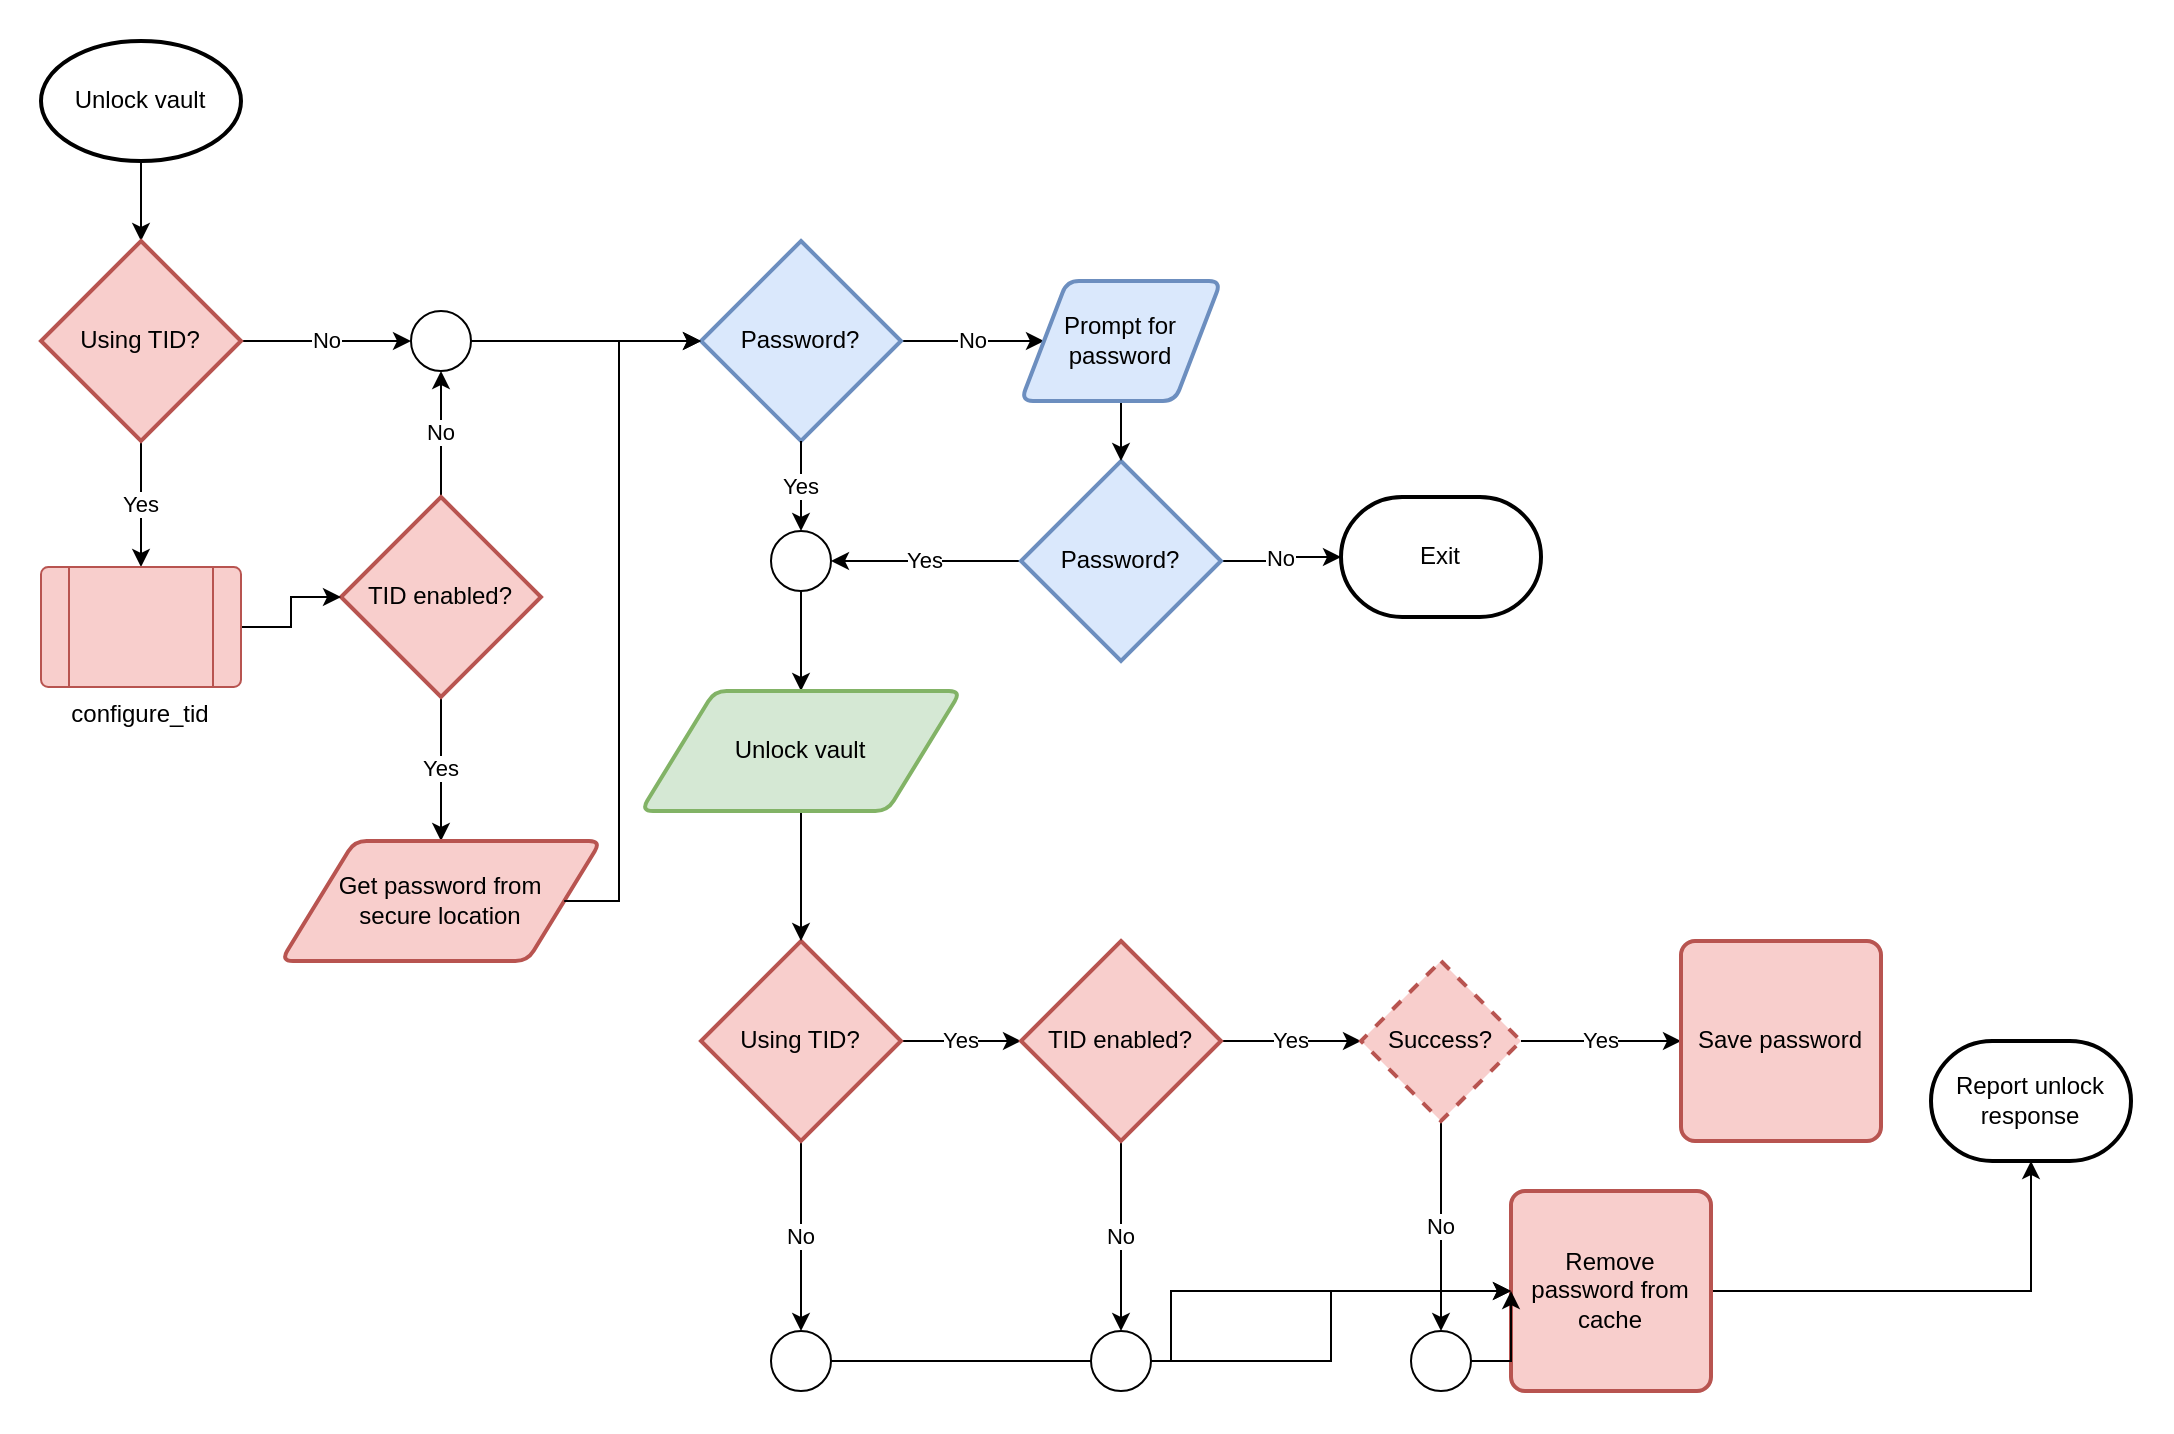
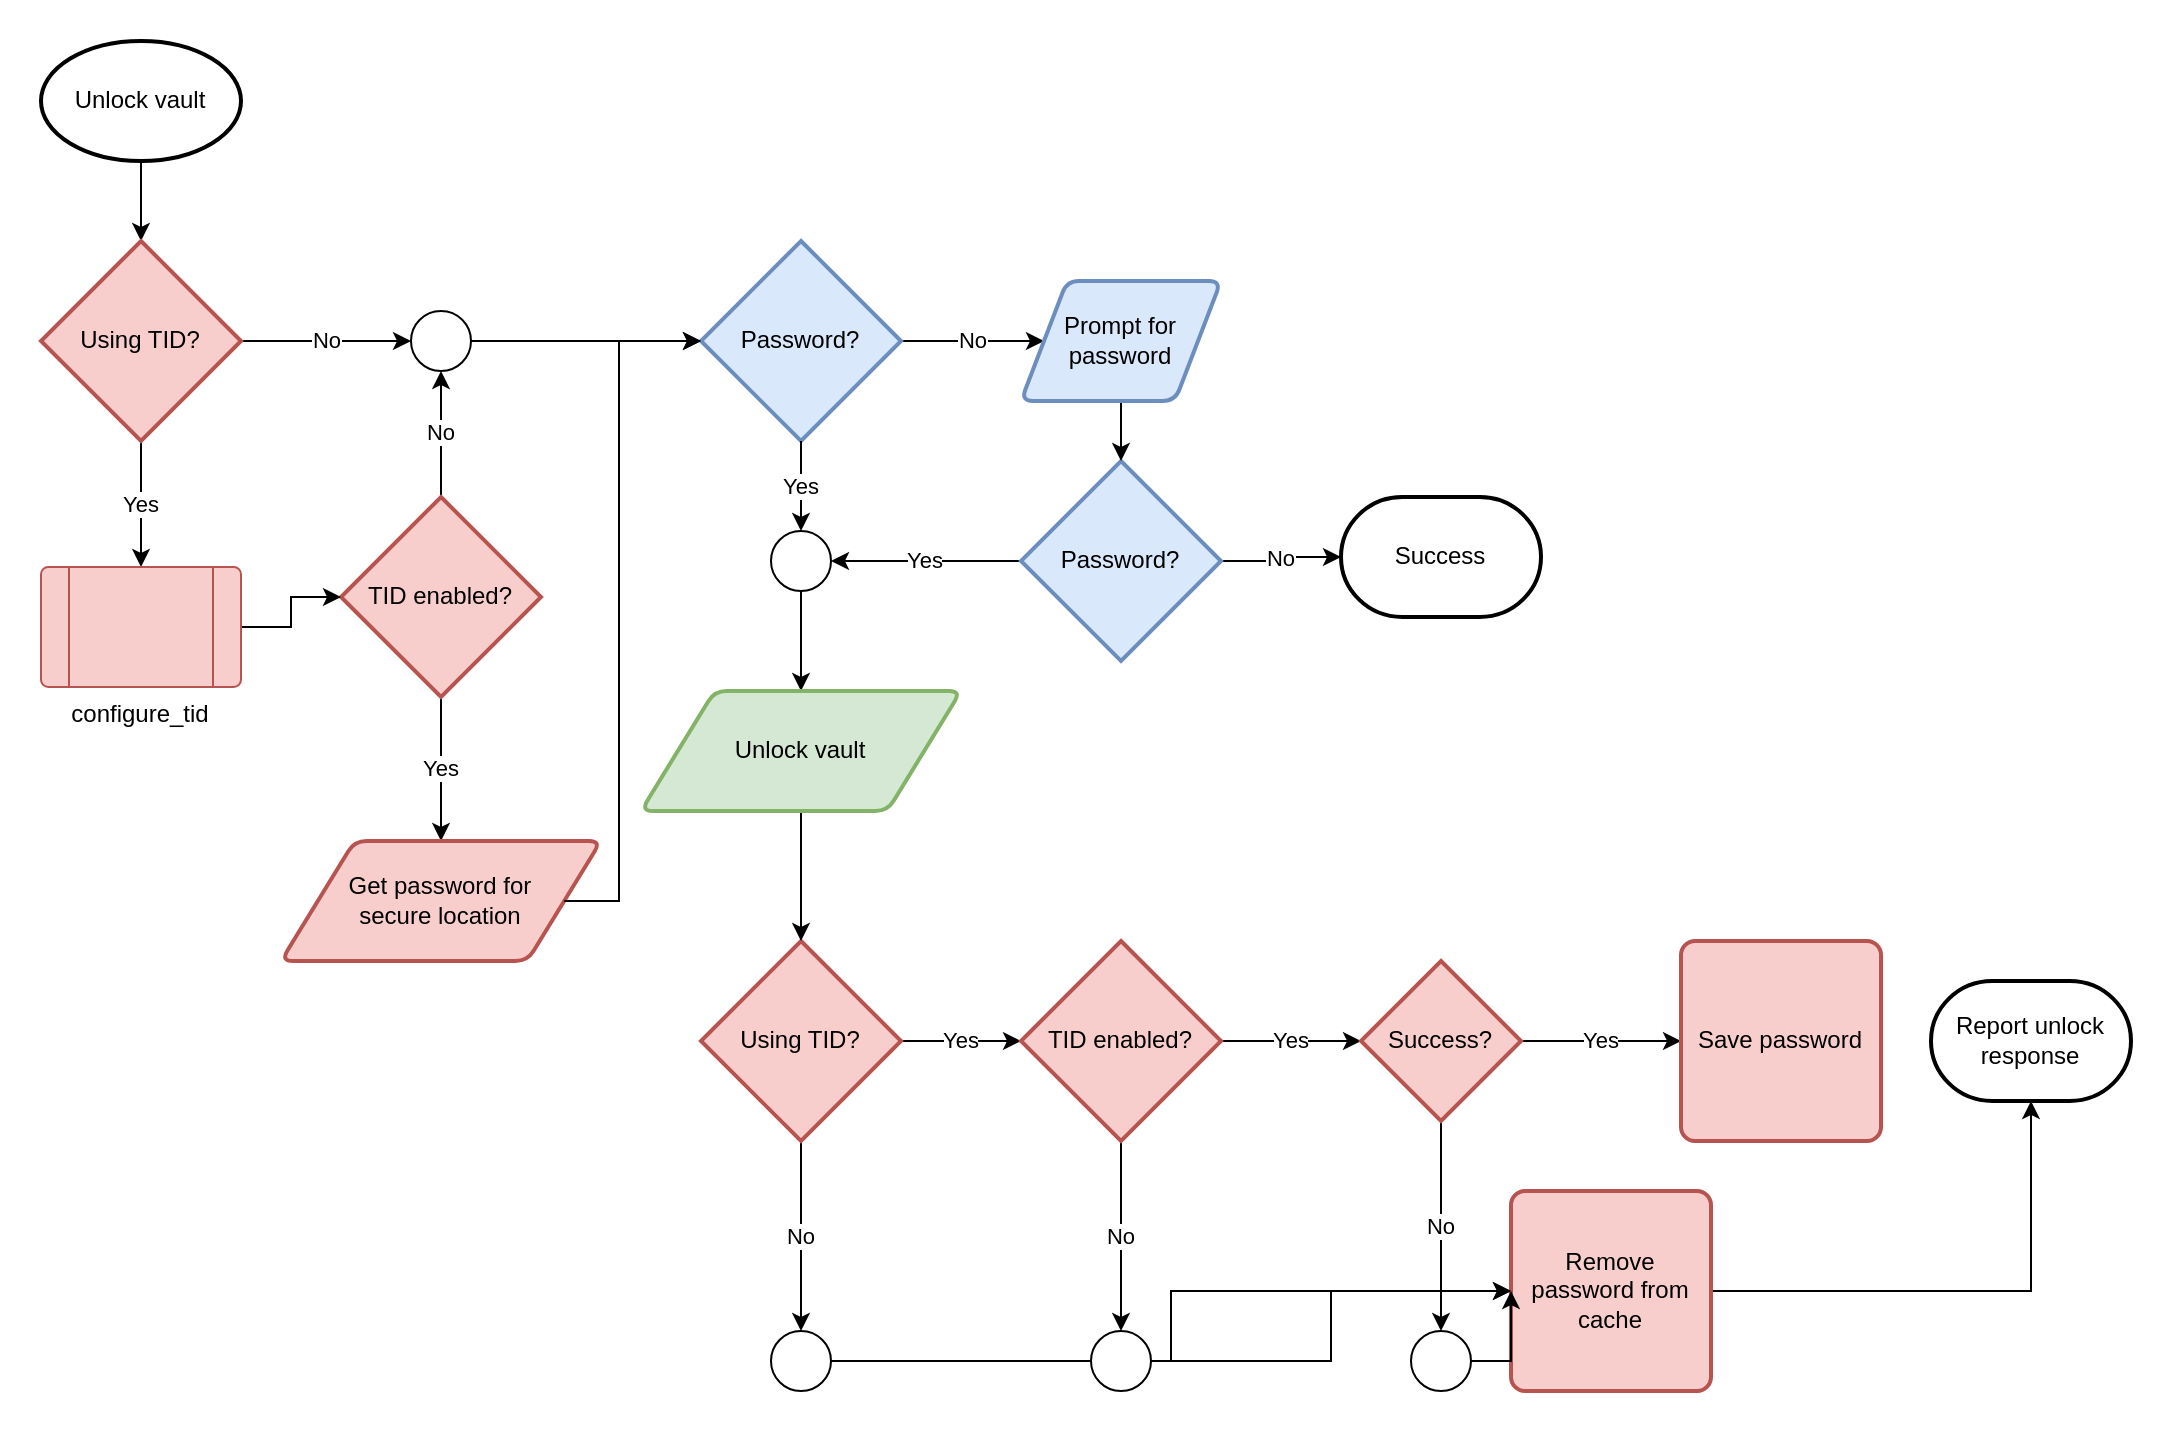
node "Exit": label "Exit" -> "Success"
node "Get password from secure location": label "Get password from secure location" -> "Get password for secure location"
node "Success?": style dashed -> solid
node "Report unlock response": moved (2031, 1101) -> (2031, 1041)
